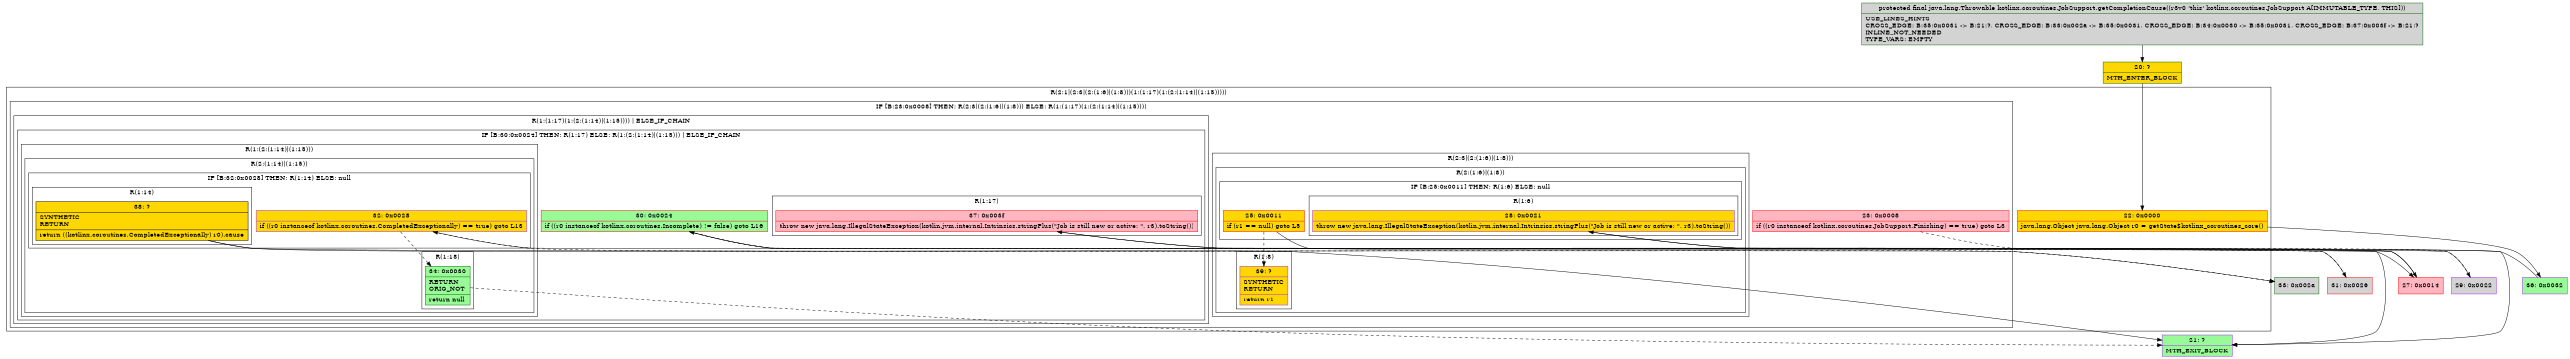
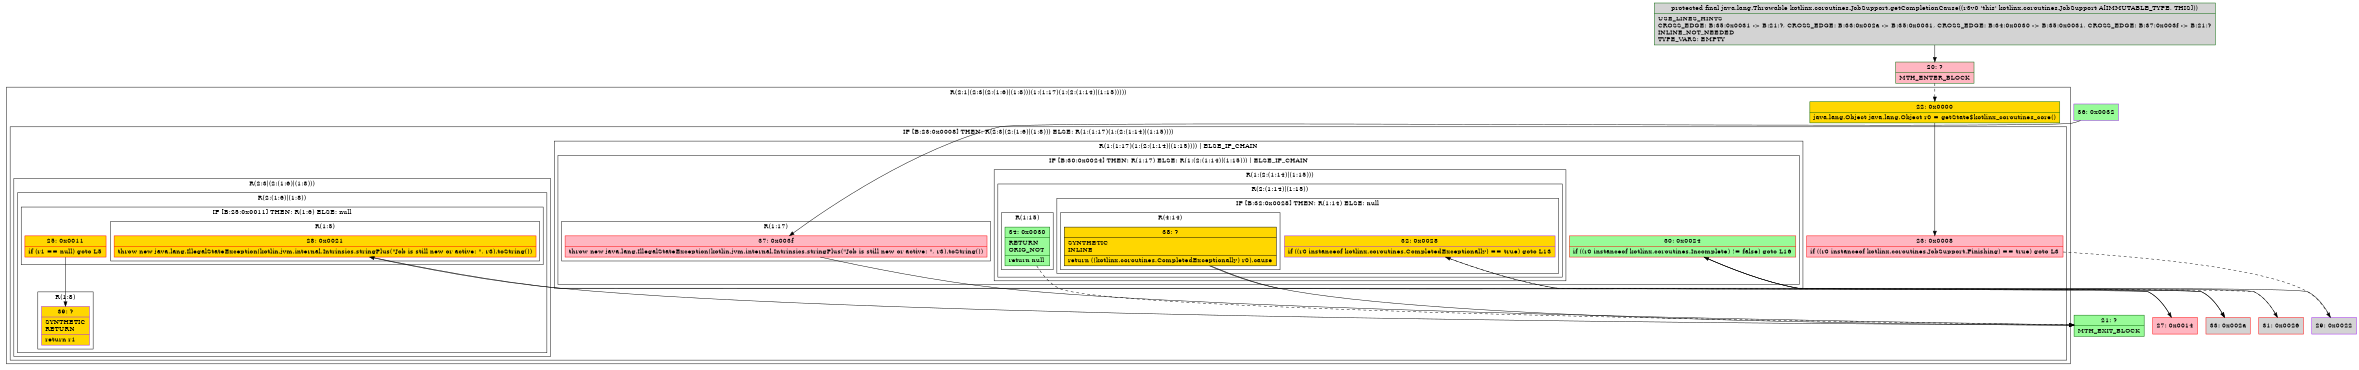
node "20: ?": fillcolor gold -> lightpink
edge "20: ?" -> "22: 0x0000": style solid -> dashed
cluster "R(1:14)": label "R(1:14)" -> "R(4:14)"
cluster "R(1:6)": label "R(1:6)" -> "R(1:5)"
node "28: 0x0021": color purple -> red
node "22: 0x0000": color red -> darkgreen
node "38: ?": text "RETURN" -> "INLINE"
edge "22: 0x0000" -> "36: 0x0032": now "22: 0x0000" -> "23: 0x0008"
edge "32: 0x0028" -> "34: 0x0030": removed
edge "25: 0x0011" -> "39: ?": style dashed -> solid
edge "31: 0x0026" -> "32: 0x0028": style solid -> dashed
edge "30: 0x0024" -> "31: 0x0026": style dashed -> solid
edge "25: 0x0011" -> "27: 0x0014": removed
edge "32: 0x0028" -> "33: 0x002a": style dashed -> solid
cluster "R(1:18)": label "R(1:18)" -> "R(1:15)"
node "33: 0x002a": color darkgreen -> red
node "21: ?": color purple -> darkgreen
